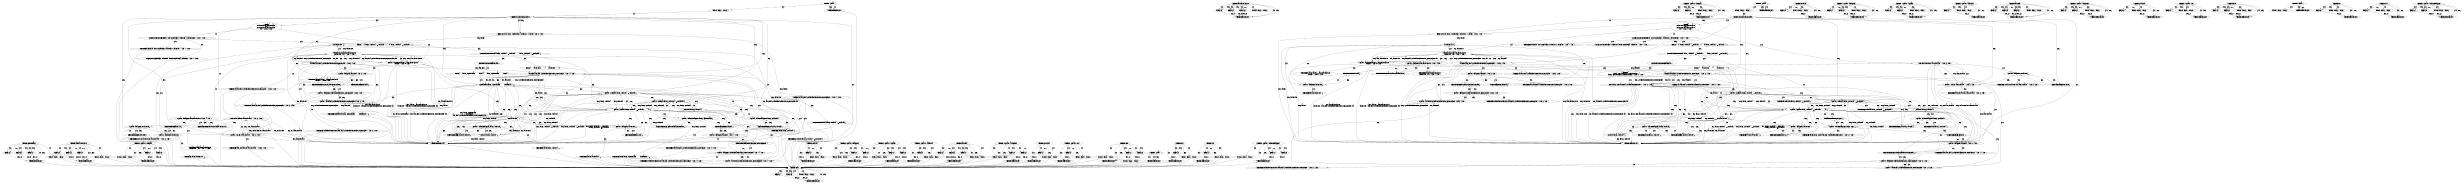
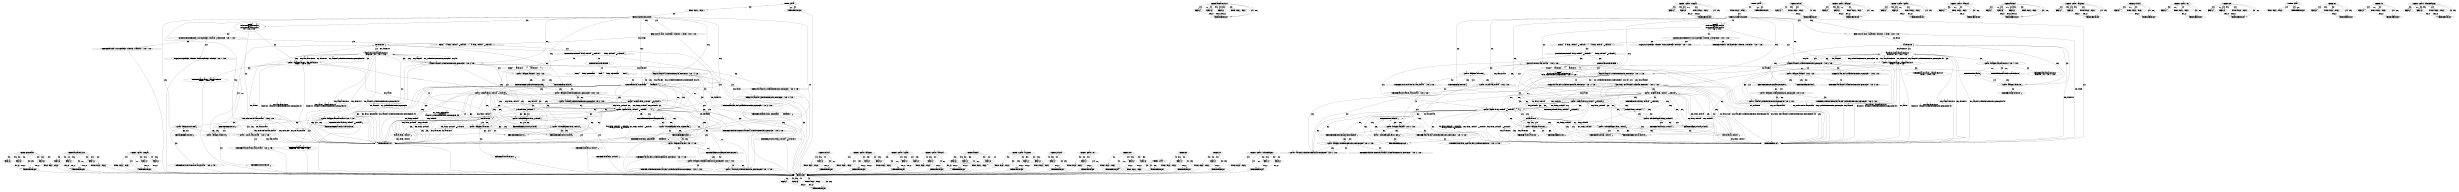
edge "(FIELD_IDENTIFIER,OpenInterface,OpenInterface)" -> "(<operator>.indirectFieldAccess,device->OpenInterface)": added, label "CFG:"
edge "(FIELD_IDENTIFIER,Open,Open)" -> "(<operator>.indirectFieldAccess,device->Open)": now "<(<operator>.fieldAccess,base::Bind)<SUB>12</SUB>>" -> "(<operator>.indirectFieldAccess,device->Open)"
